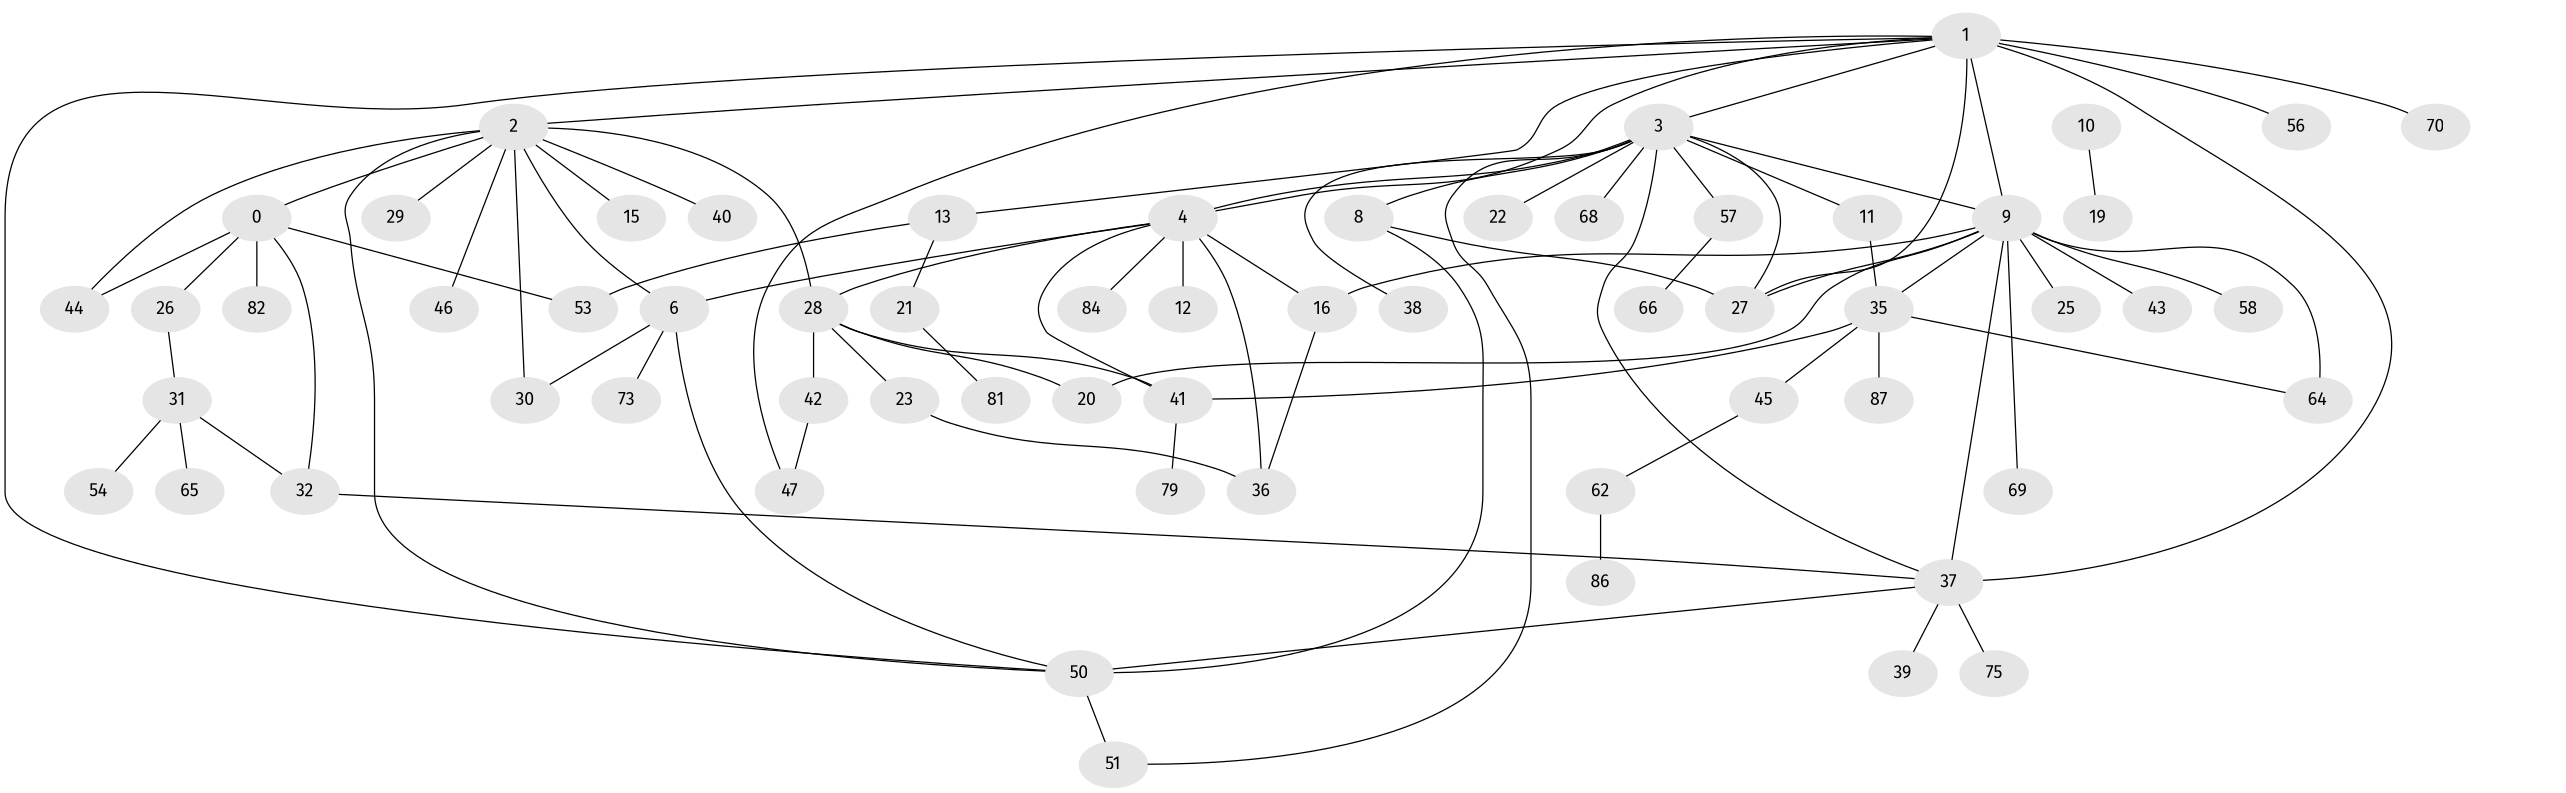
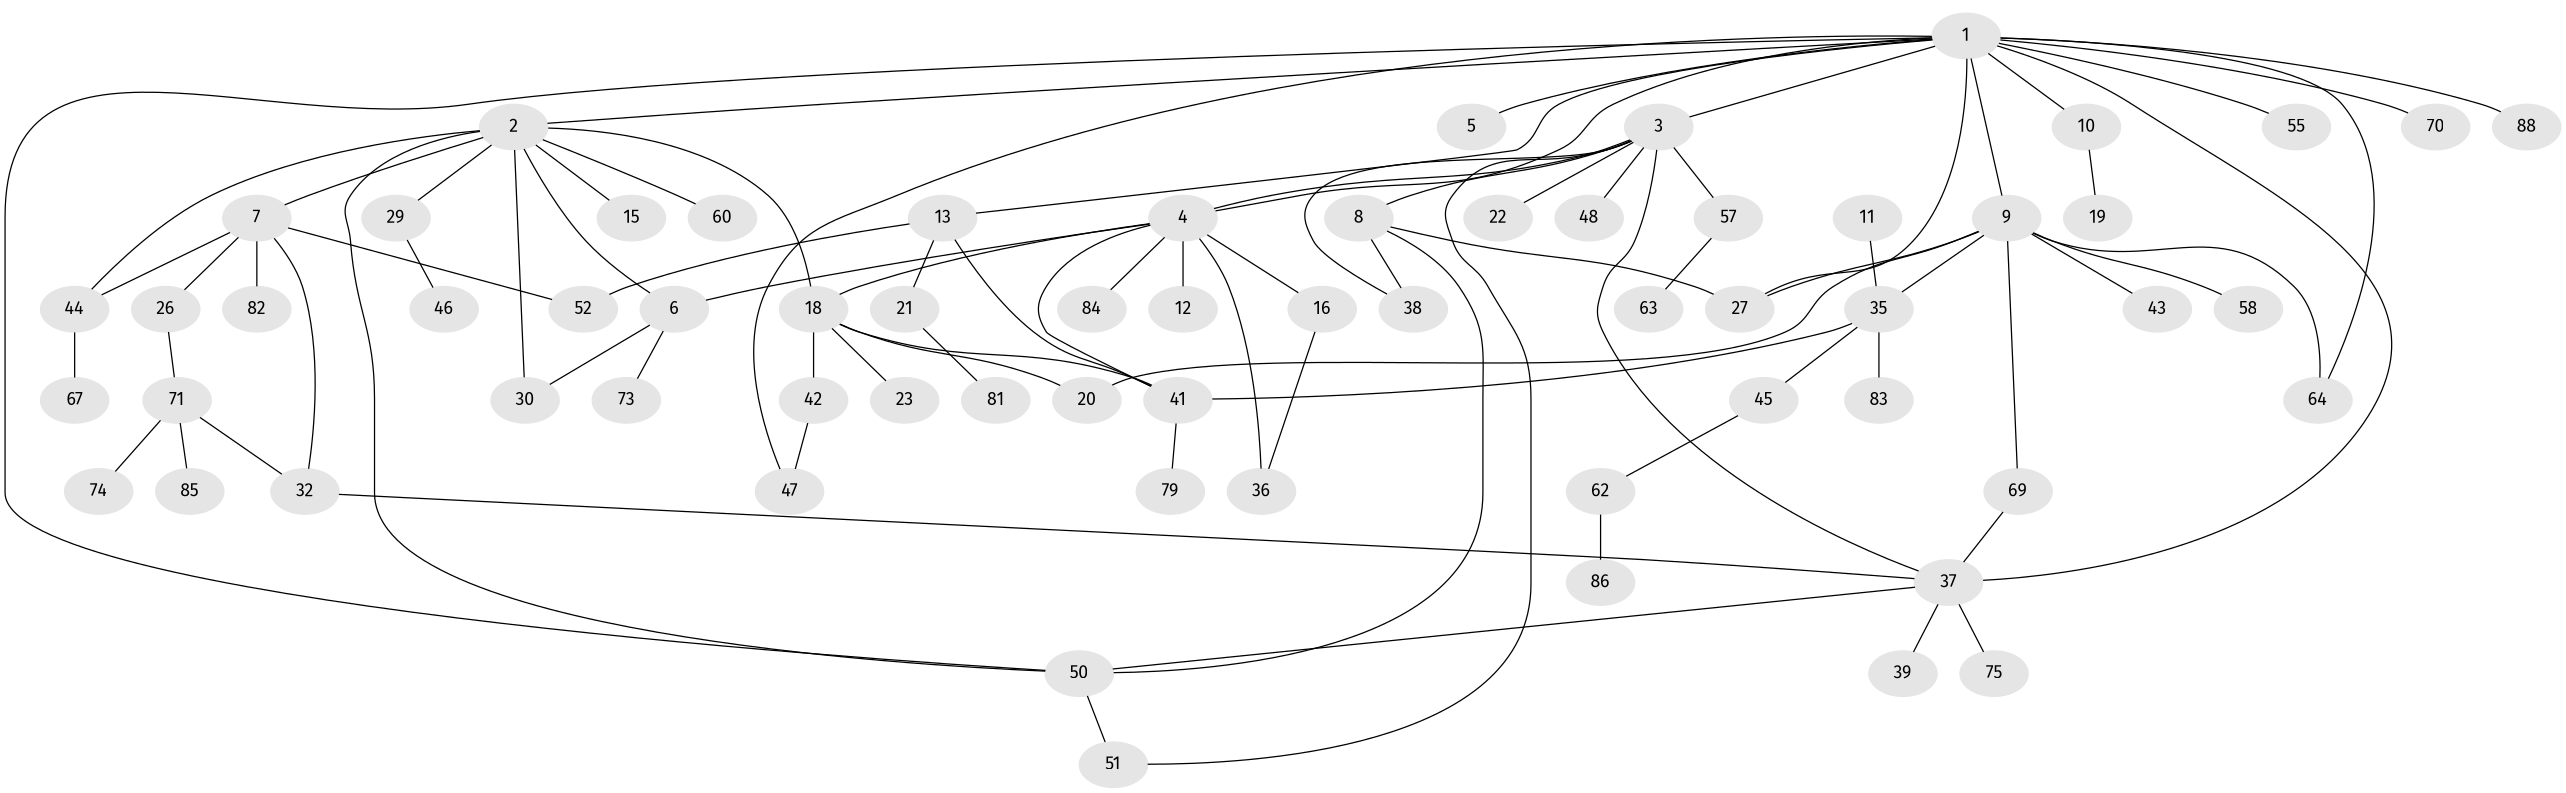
edge "1" -- "10": added
node "5": added
node "56": label "56" -> "55"
node "88": added
edge "3" -- "9": removed
edge "3" -- "11": removed
edge "3" -- "27": removed
node "0": label "0" -> "7"
edge "2" -- "46": now "29" -- "46"
node "40": label "40" -> "60"
node "68": label "68" -> "48"
edge "9" -- "16": removed
edge "8" -- "38": added
node "53": label "53" -> "52"
node "28": label "28" -> "18"
node "66": label "66" -> "63"
node "25": removed
edge "13" -- "41": added
edge "35" -- "64": now "1" -- "64"
node "67": added
node "31": label "31" -> "71"
node "87": label "87" -> "83"
edge "9" -- "37": now "69" -- "37"
edge "23" -- "36": removed
node "54": label "54" -> "74"
node "65": label "65" -> "85"
edge "6" -- "50": removed
